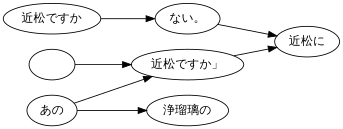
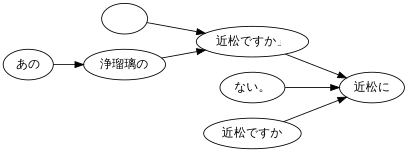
edge "近松ですか" -> "ない。": now "近松ですか" -> "近松に"
edge "あの" -> "近松ですか」": now "浄瑠璃の" -> "近松ですか」"
